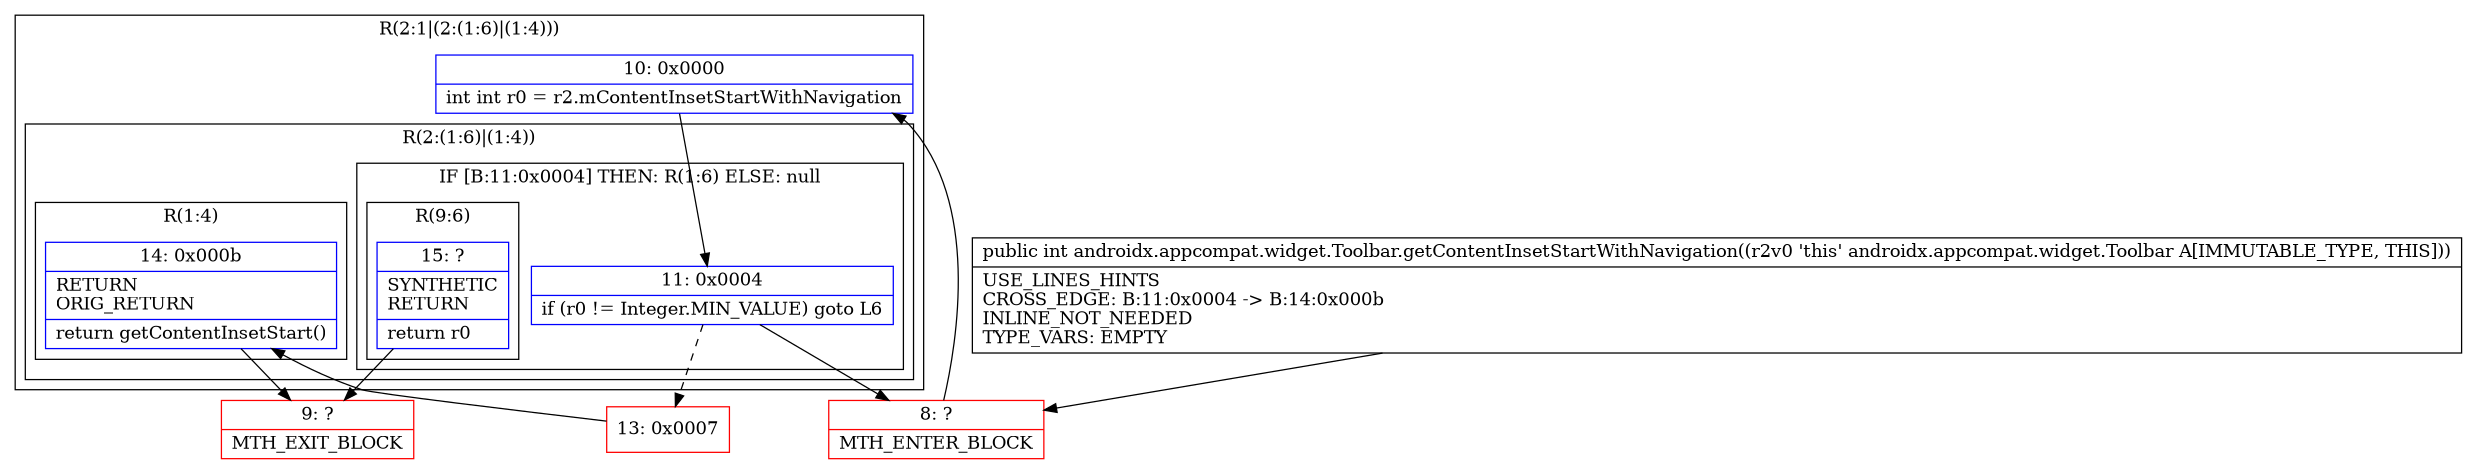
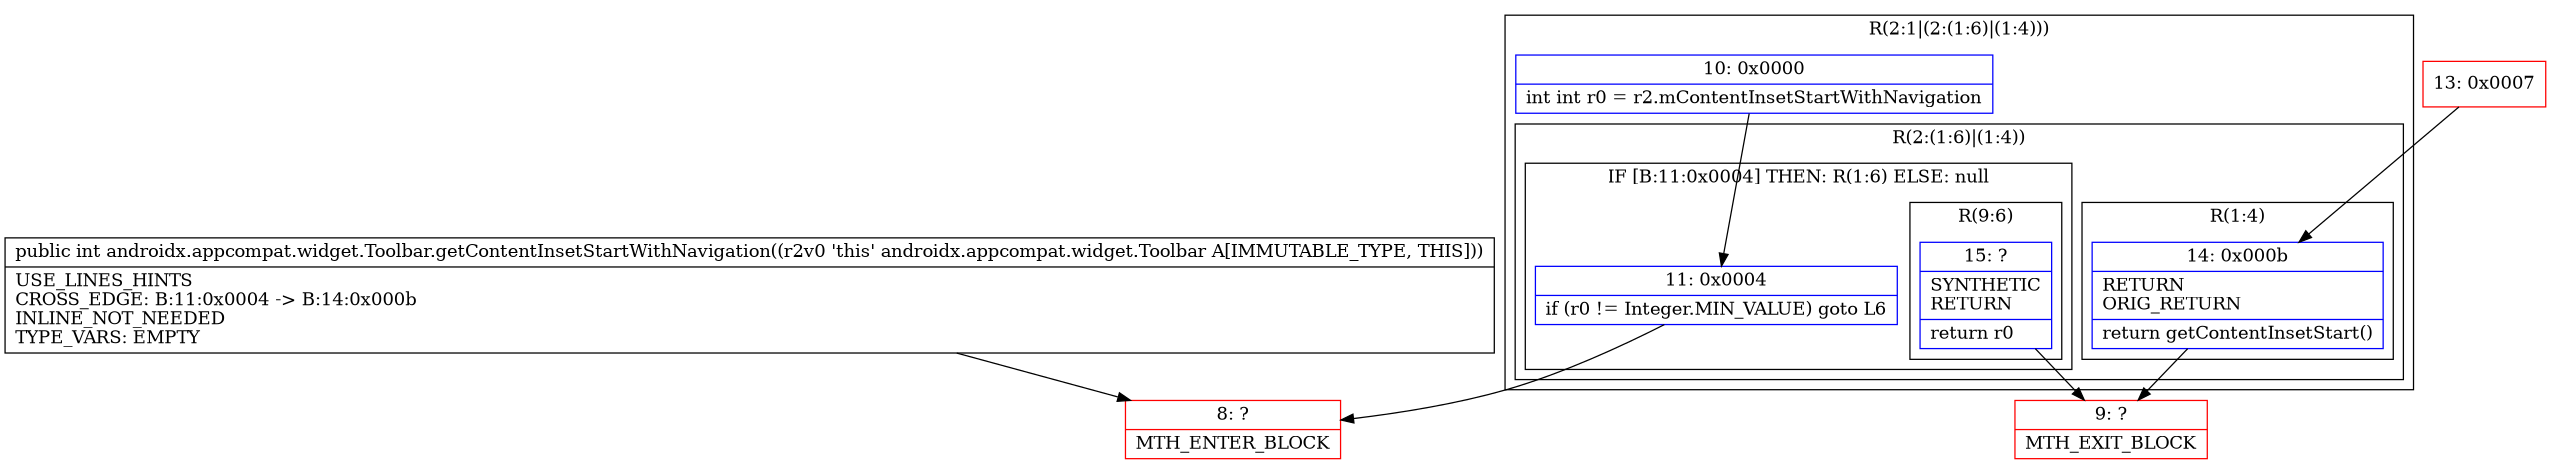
edge "8: ?" -> "10: 0x0000": removed
edge "11: 0x0004" -> "13: 0x0007": removed
